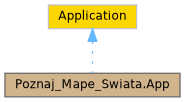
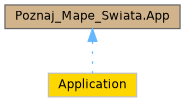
edge "Poznaj_Mape_Swiata.App" -> "Application": reversed
